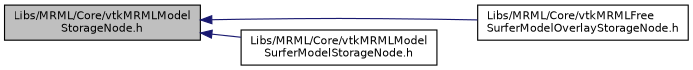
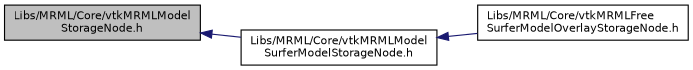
edge "Libs/MRML/Core/vtkMRMLFree SurferModelOverlayStorageNode.h" -> "Libs/MRML/Core/vtkMRMLModel StorageNode.h": now "Libs/MRML/Core/vtkMRMLFree SurferModelOverlayStorageNode.h" -> "Libs/MRML/Core/vtkMRMLModel SurferModelStorageNode.h"
